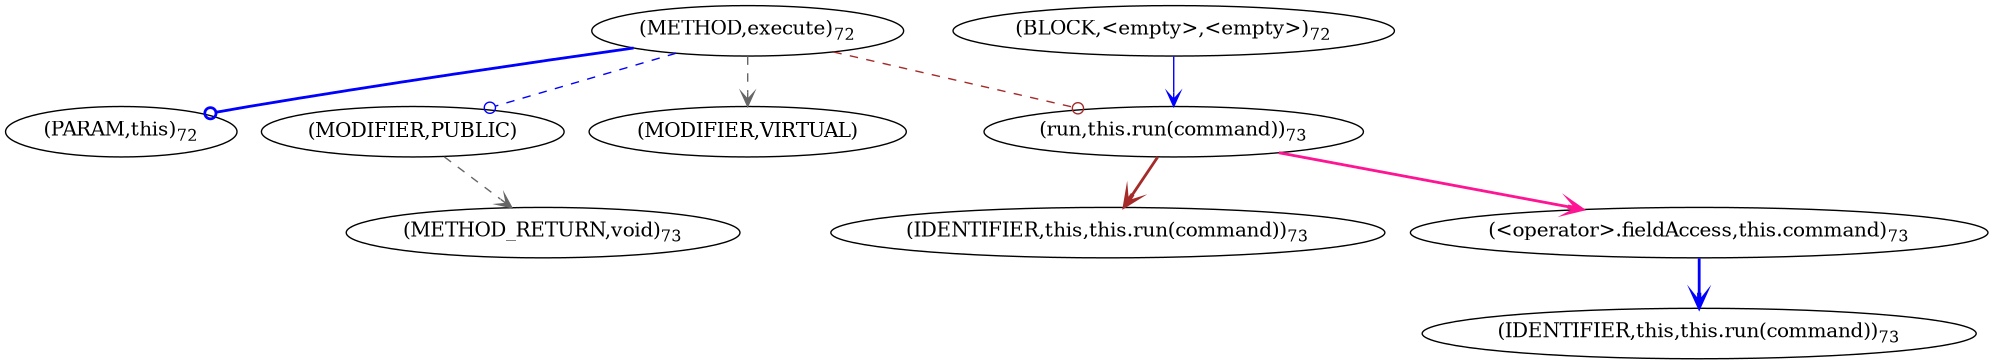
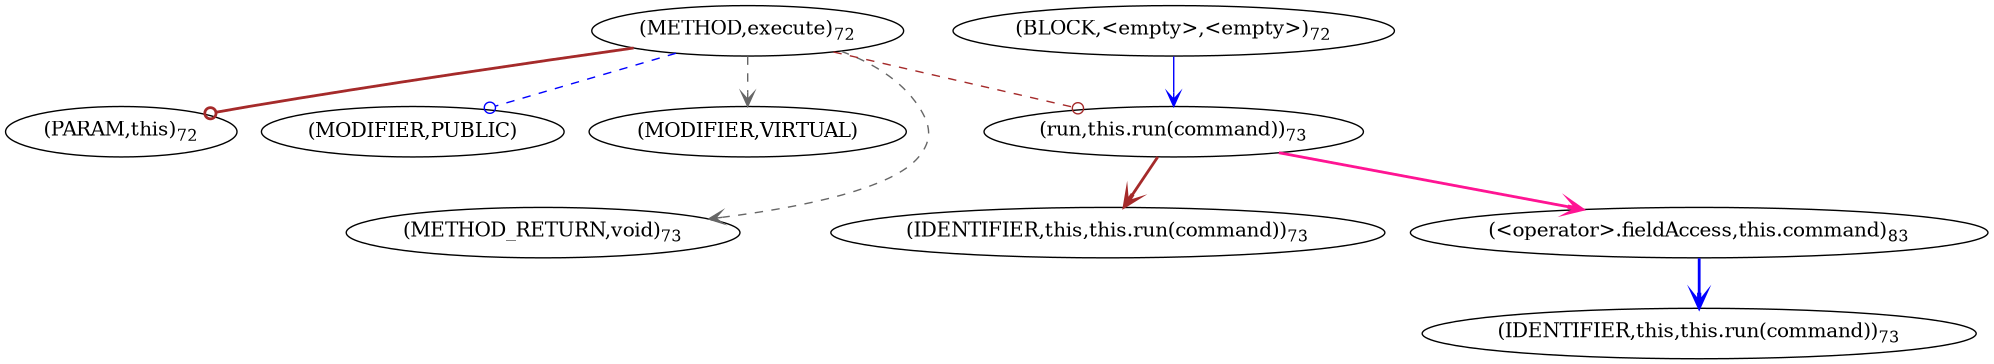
edge "(METHOD,execute)" -> "(PARAM,this)": color blue -> brown
edge "(MODIFIER,PUBLIC)" -> "(METHOD_RETURN,void)": now "(METHOD,execute)" -> "(METHOD_RETURN,void)"
node "(<operator>.fieldAccess,this.command)": text "73" -> "83"
